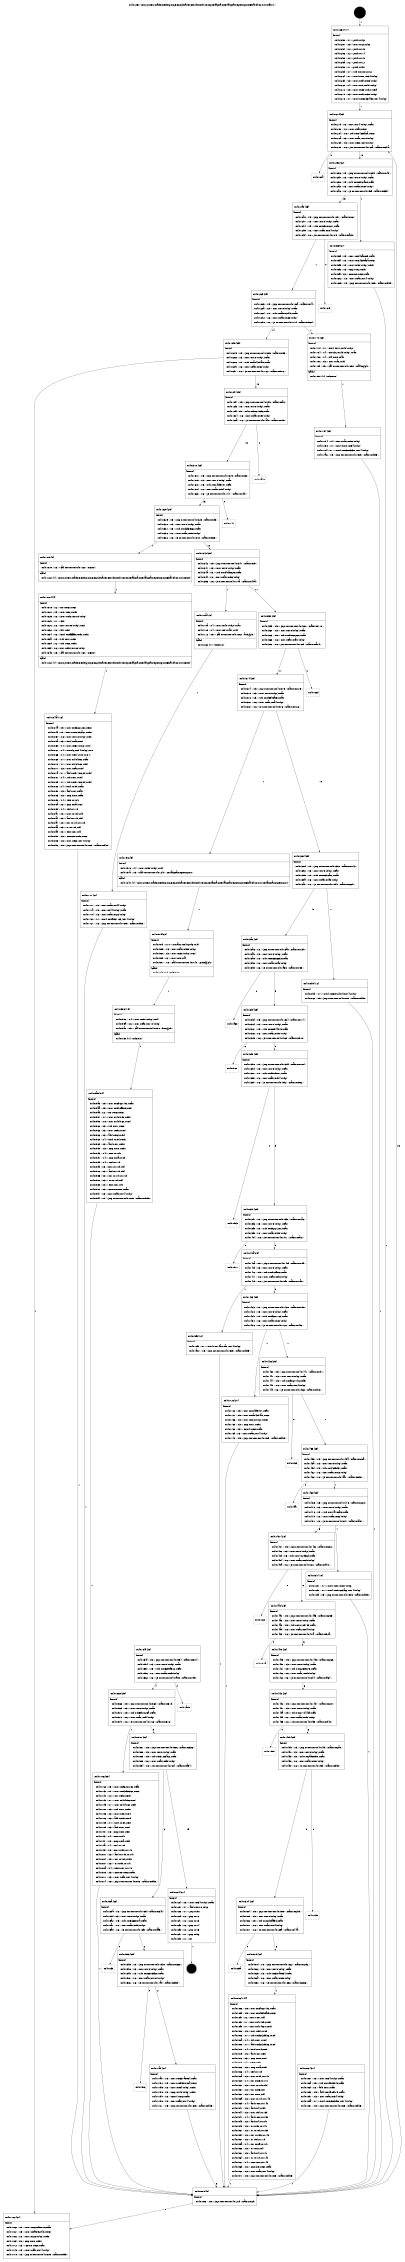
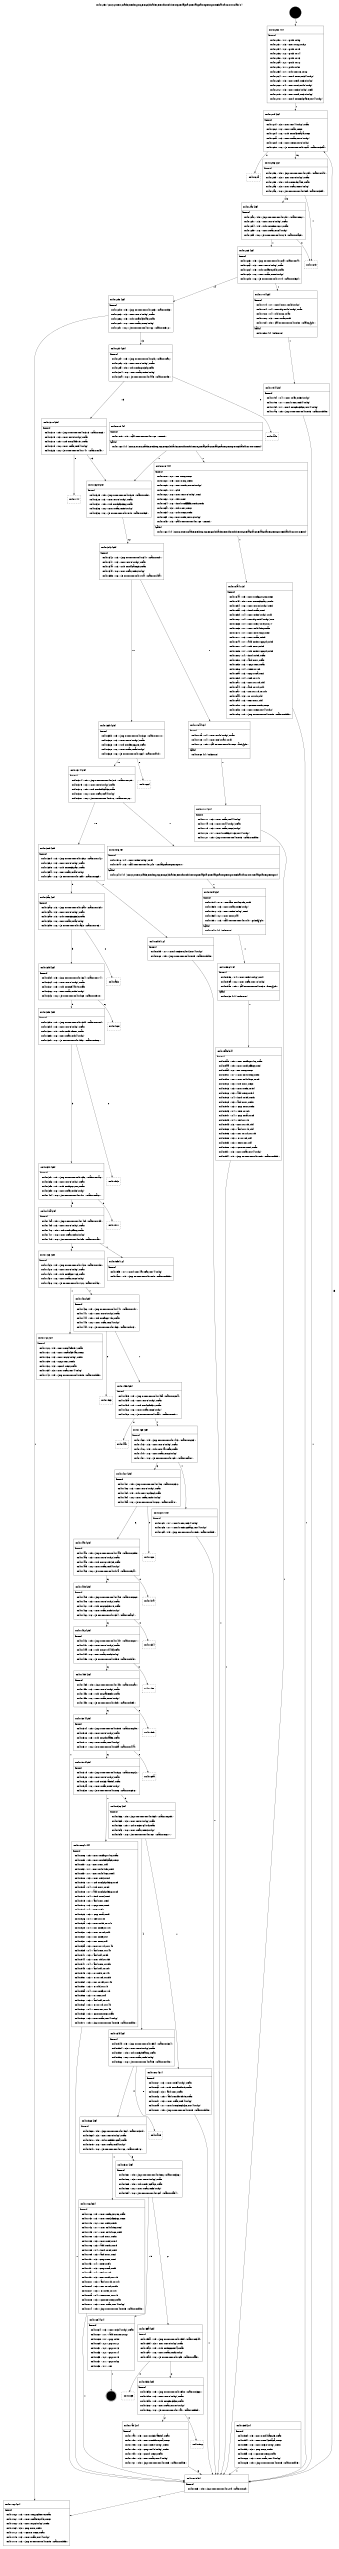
edge "0x401296 [22]" -> "0x4015ef [27]": now "0x401296 [22]" -> "0x401c79"
edge "0x401329 [25]" -> "0x401819 [5]": reversed
node "0x401cb4": added
edge "0x4019f9 [12]" -> "0x401e05 [5]": removed, label "1"
node "0x401536 [25]": added
